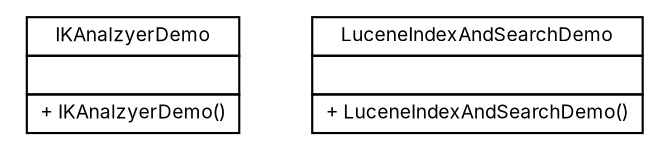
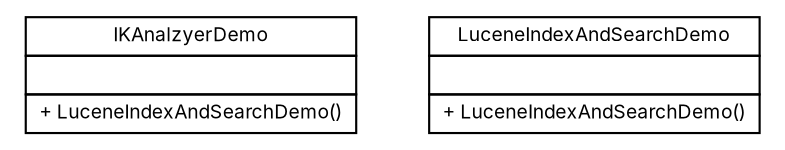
node "IKAnalzyerDemo": text "+ IKAnalzyerDemo()" -> "+ LuceneIndexAndSearchDemo()"
